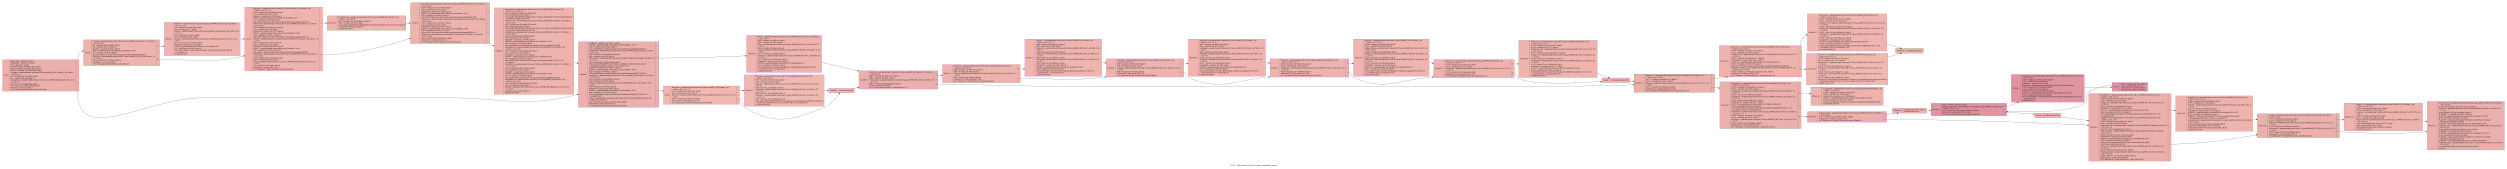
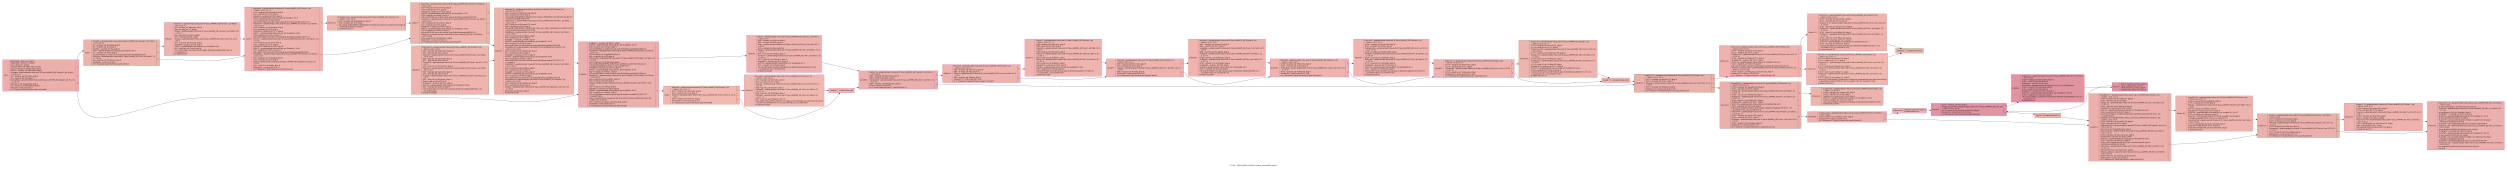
node "if.then26:": added
